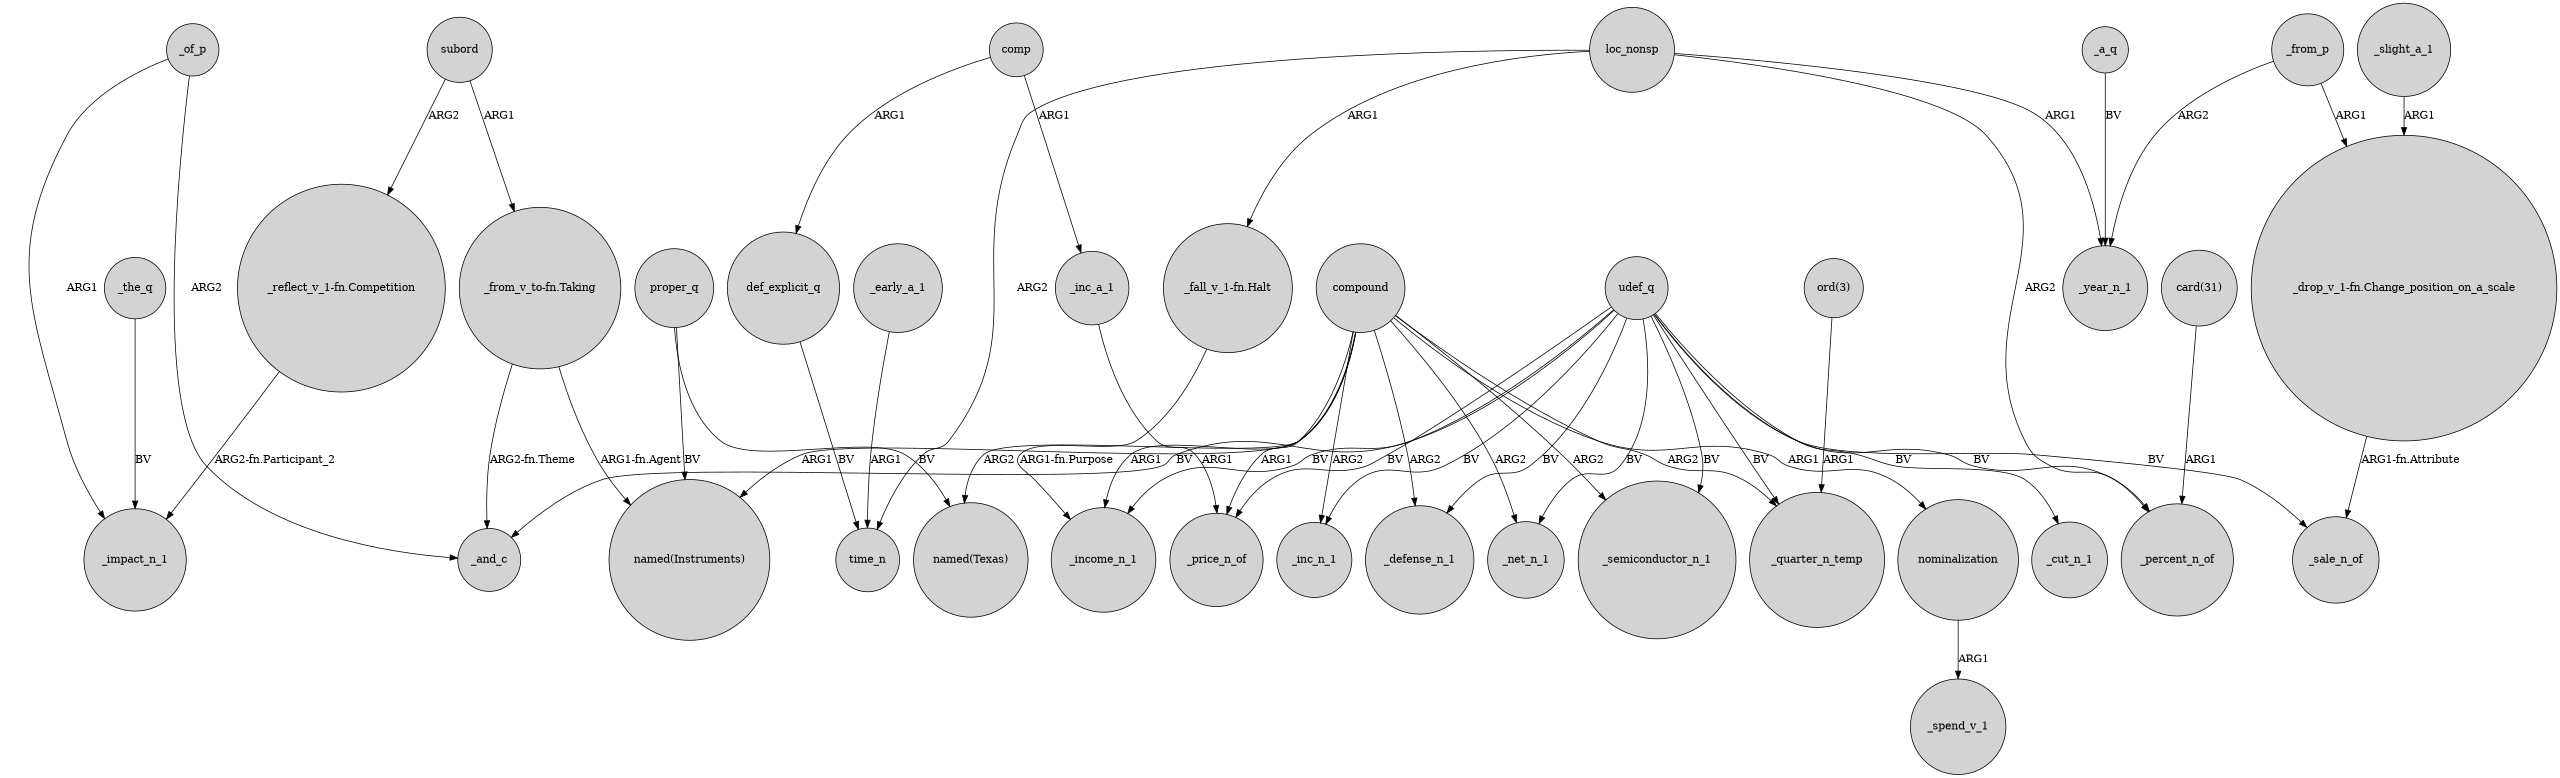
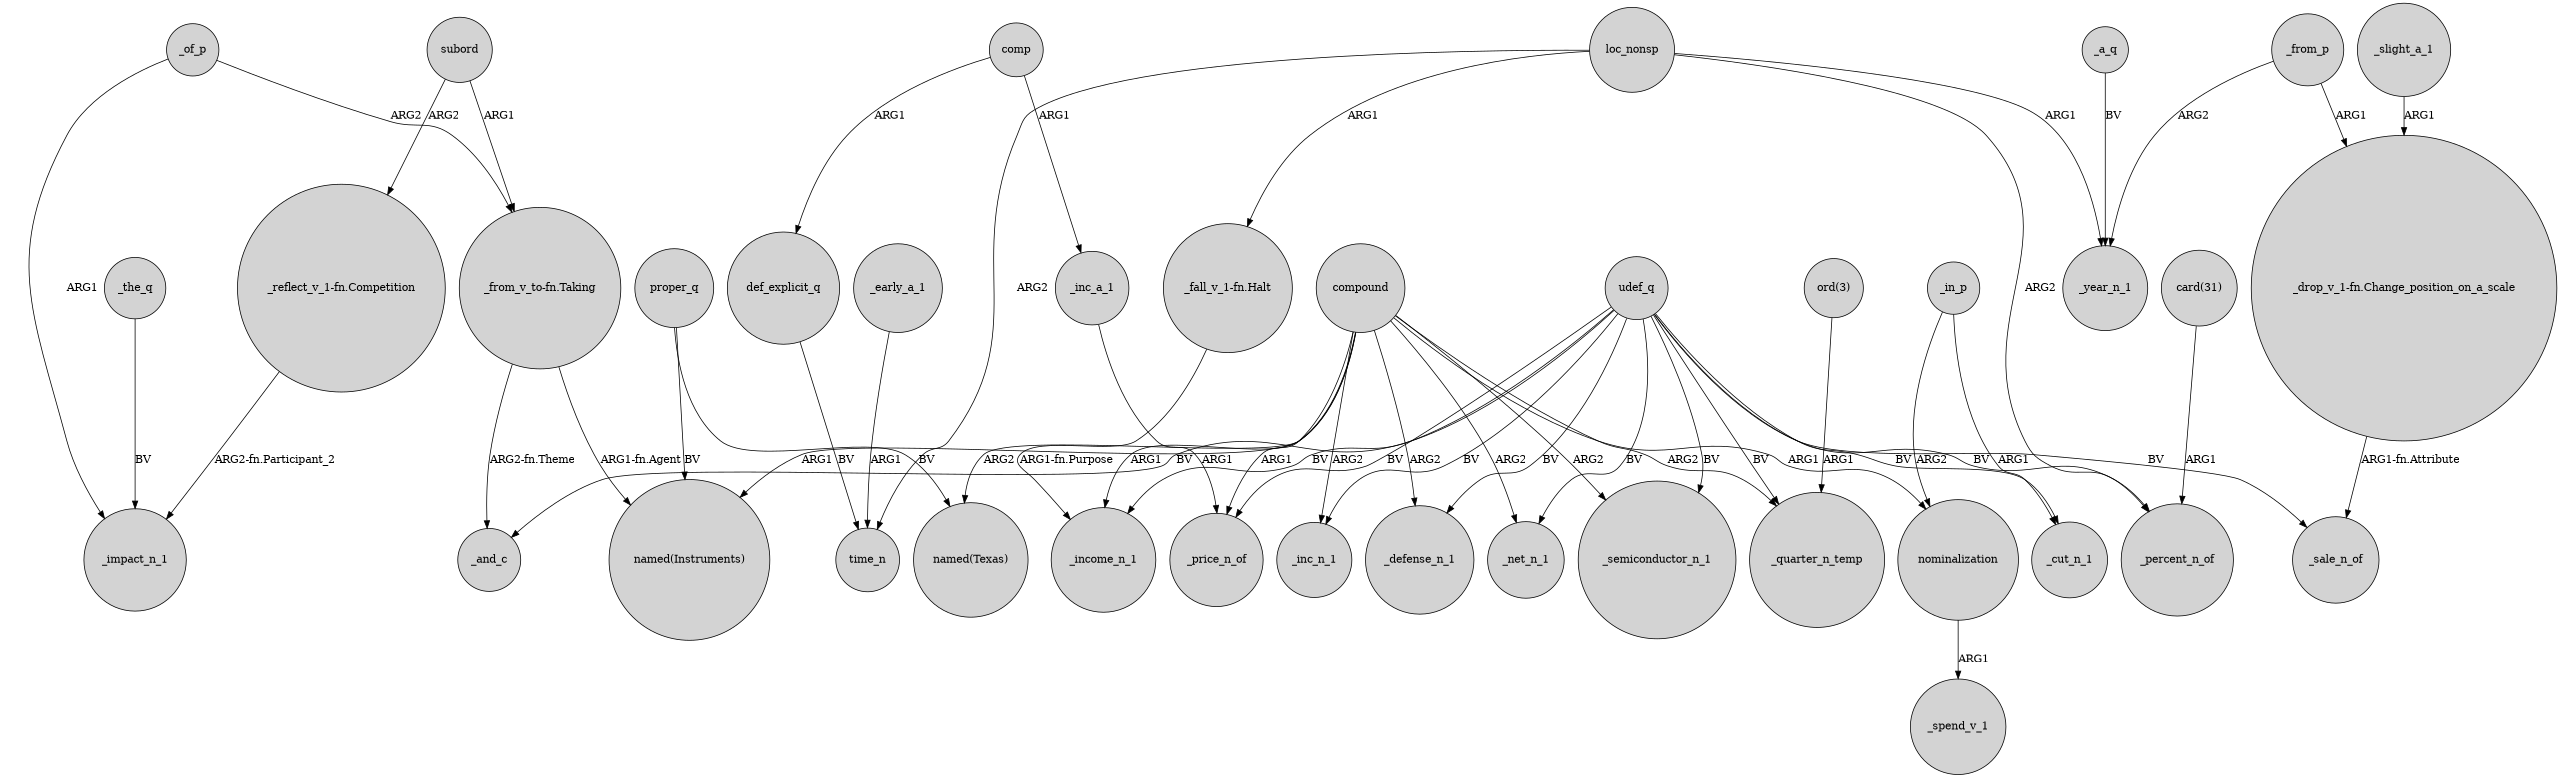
node "_in_p": added
edge "_of_p" -> "_and_c": now "_of_p" -> "_from_v_to-fn.Taking"
